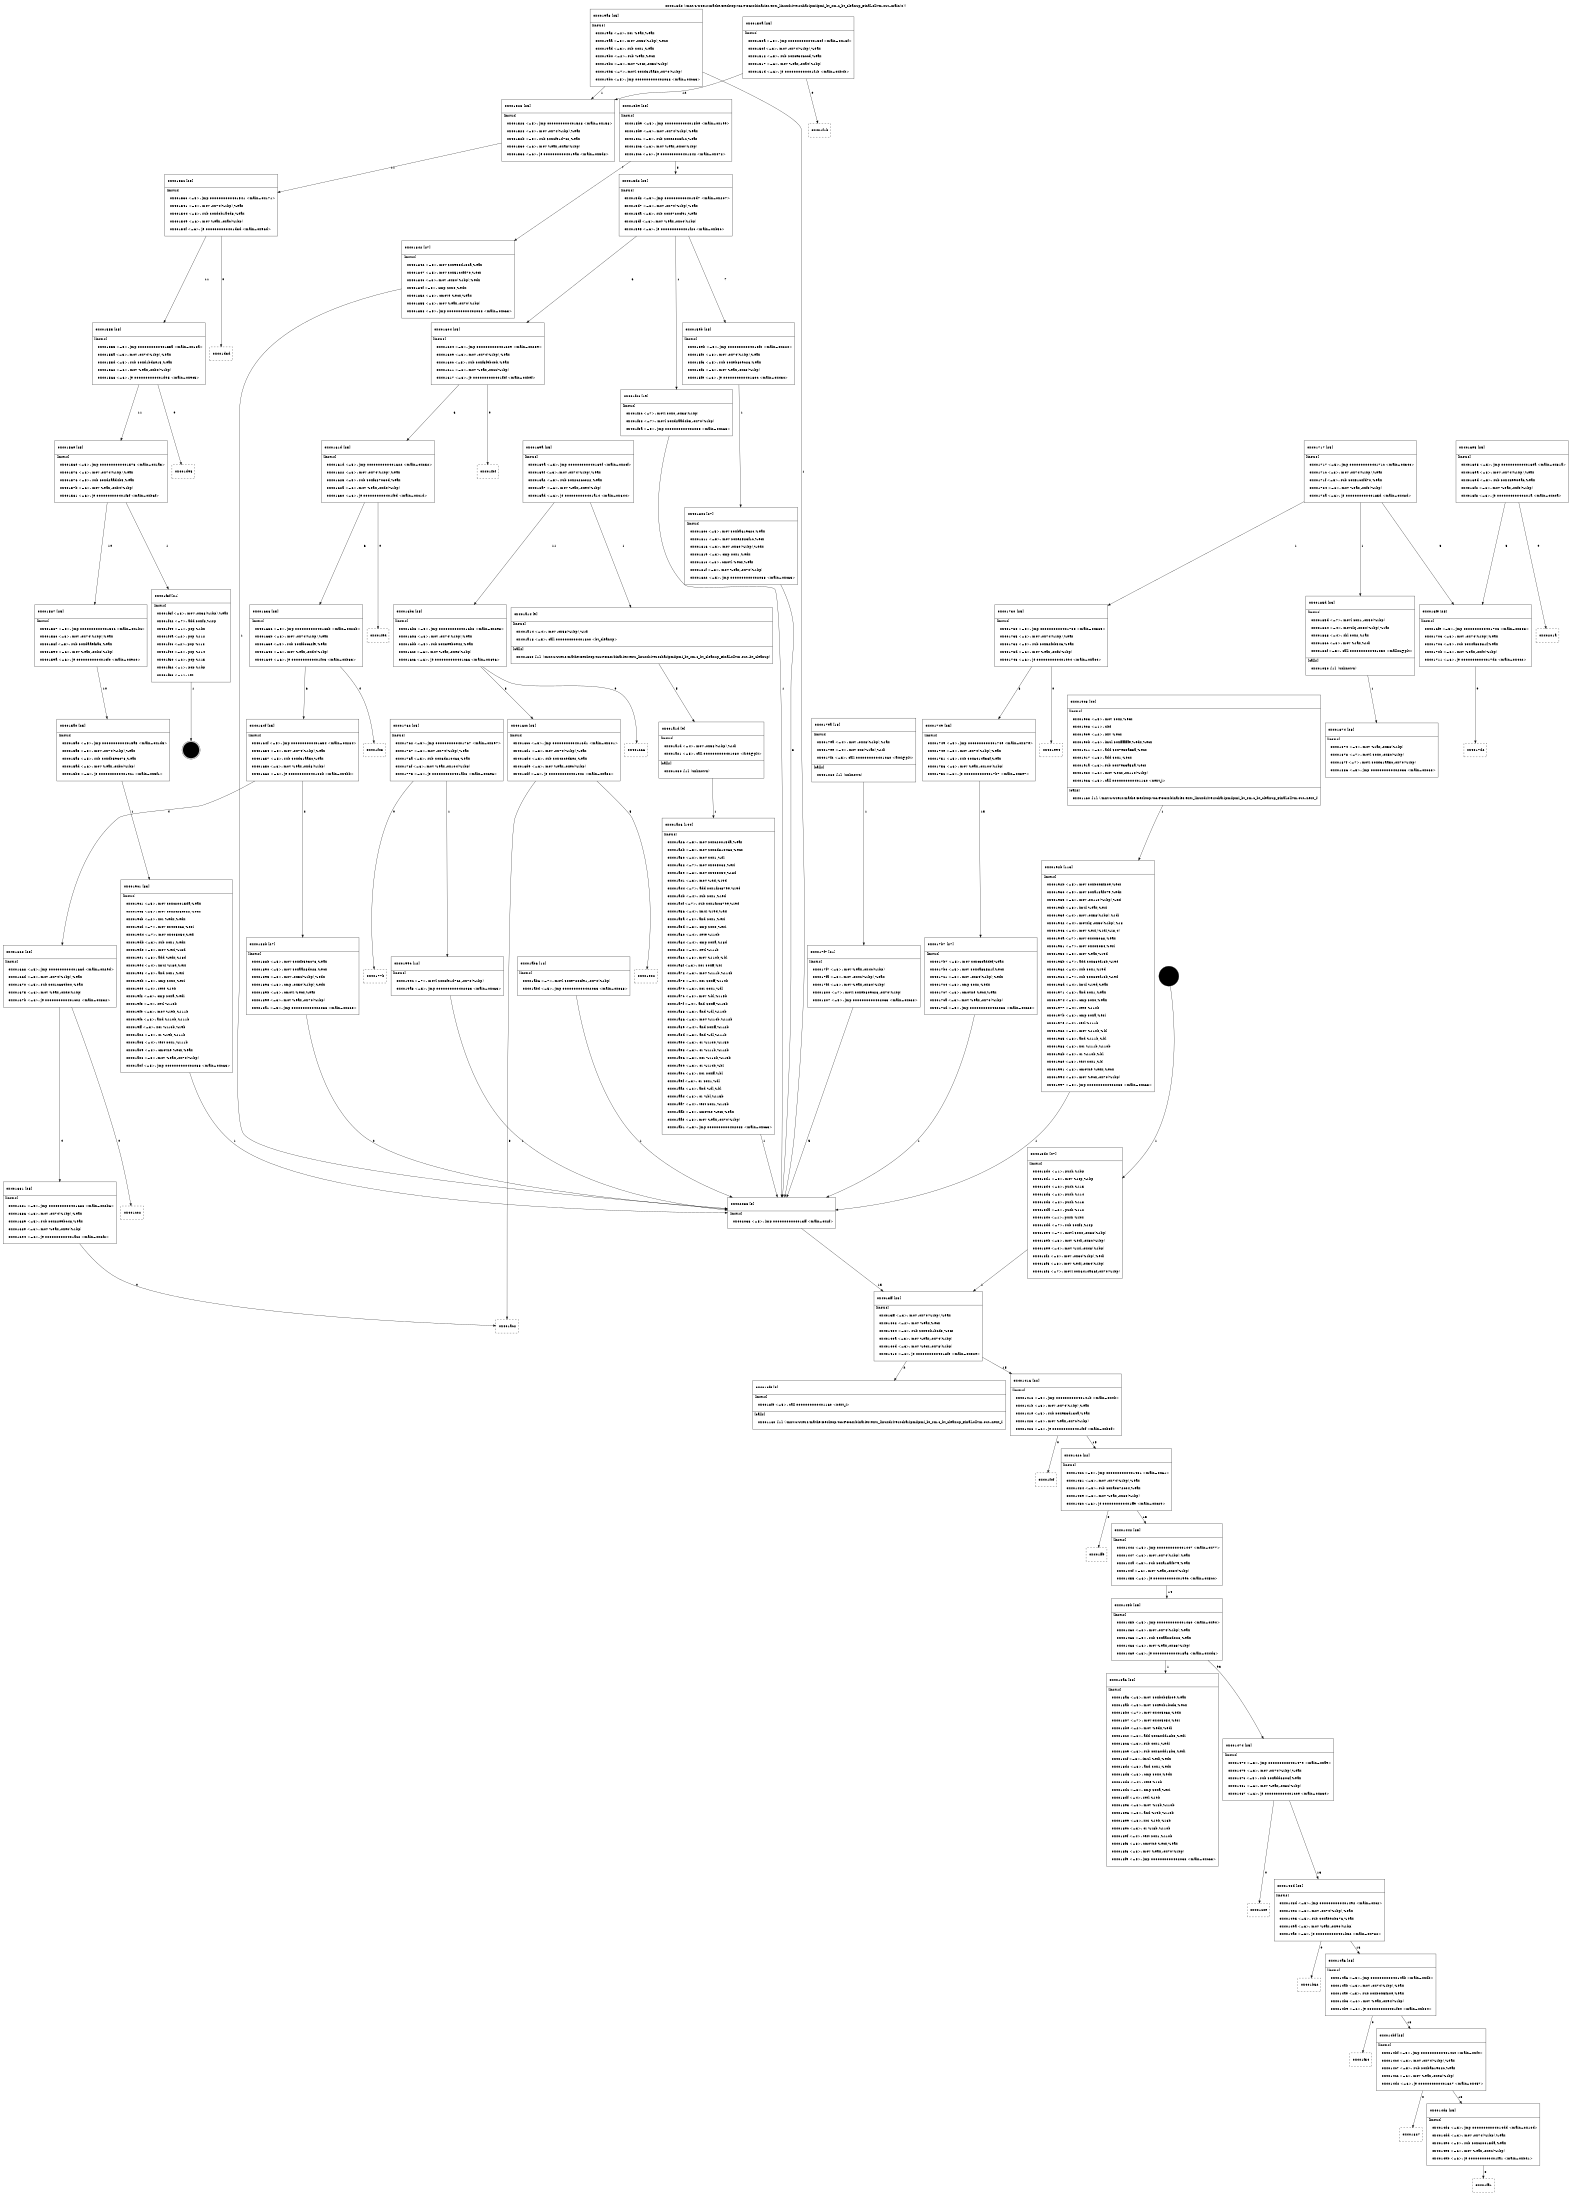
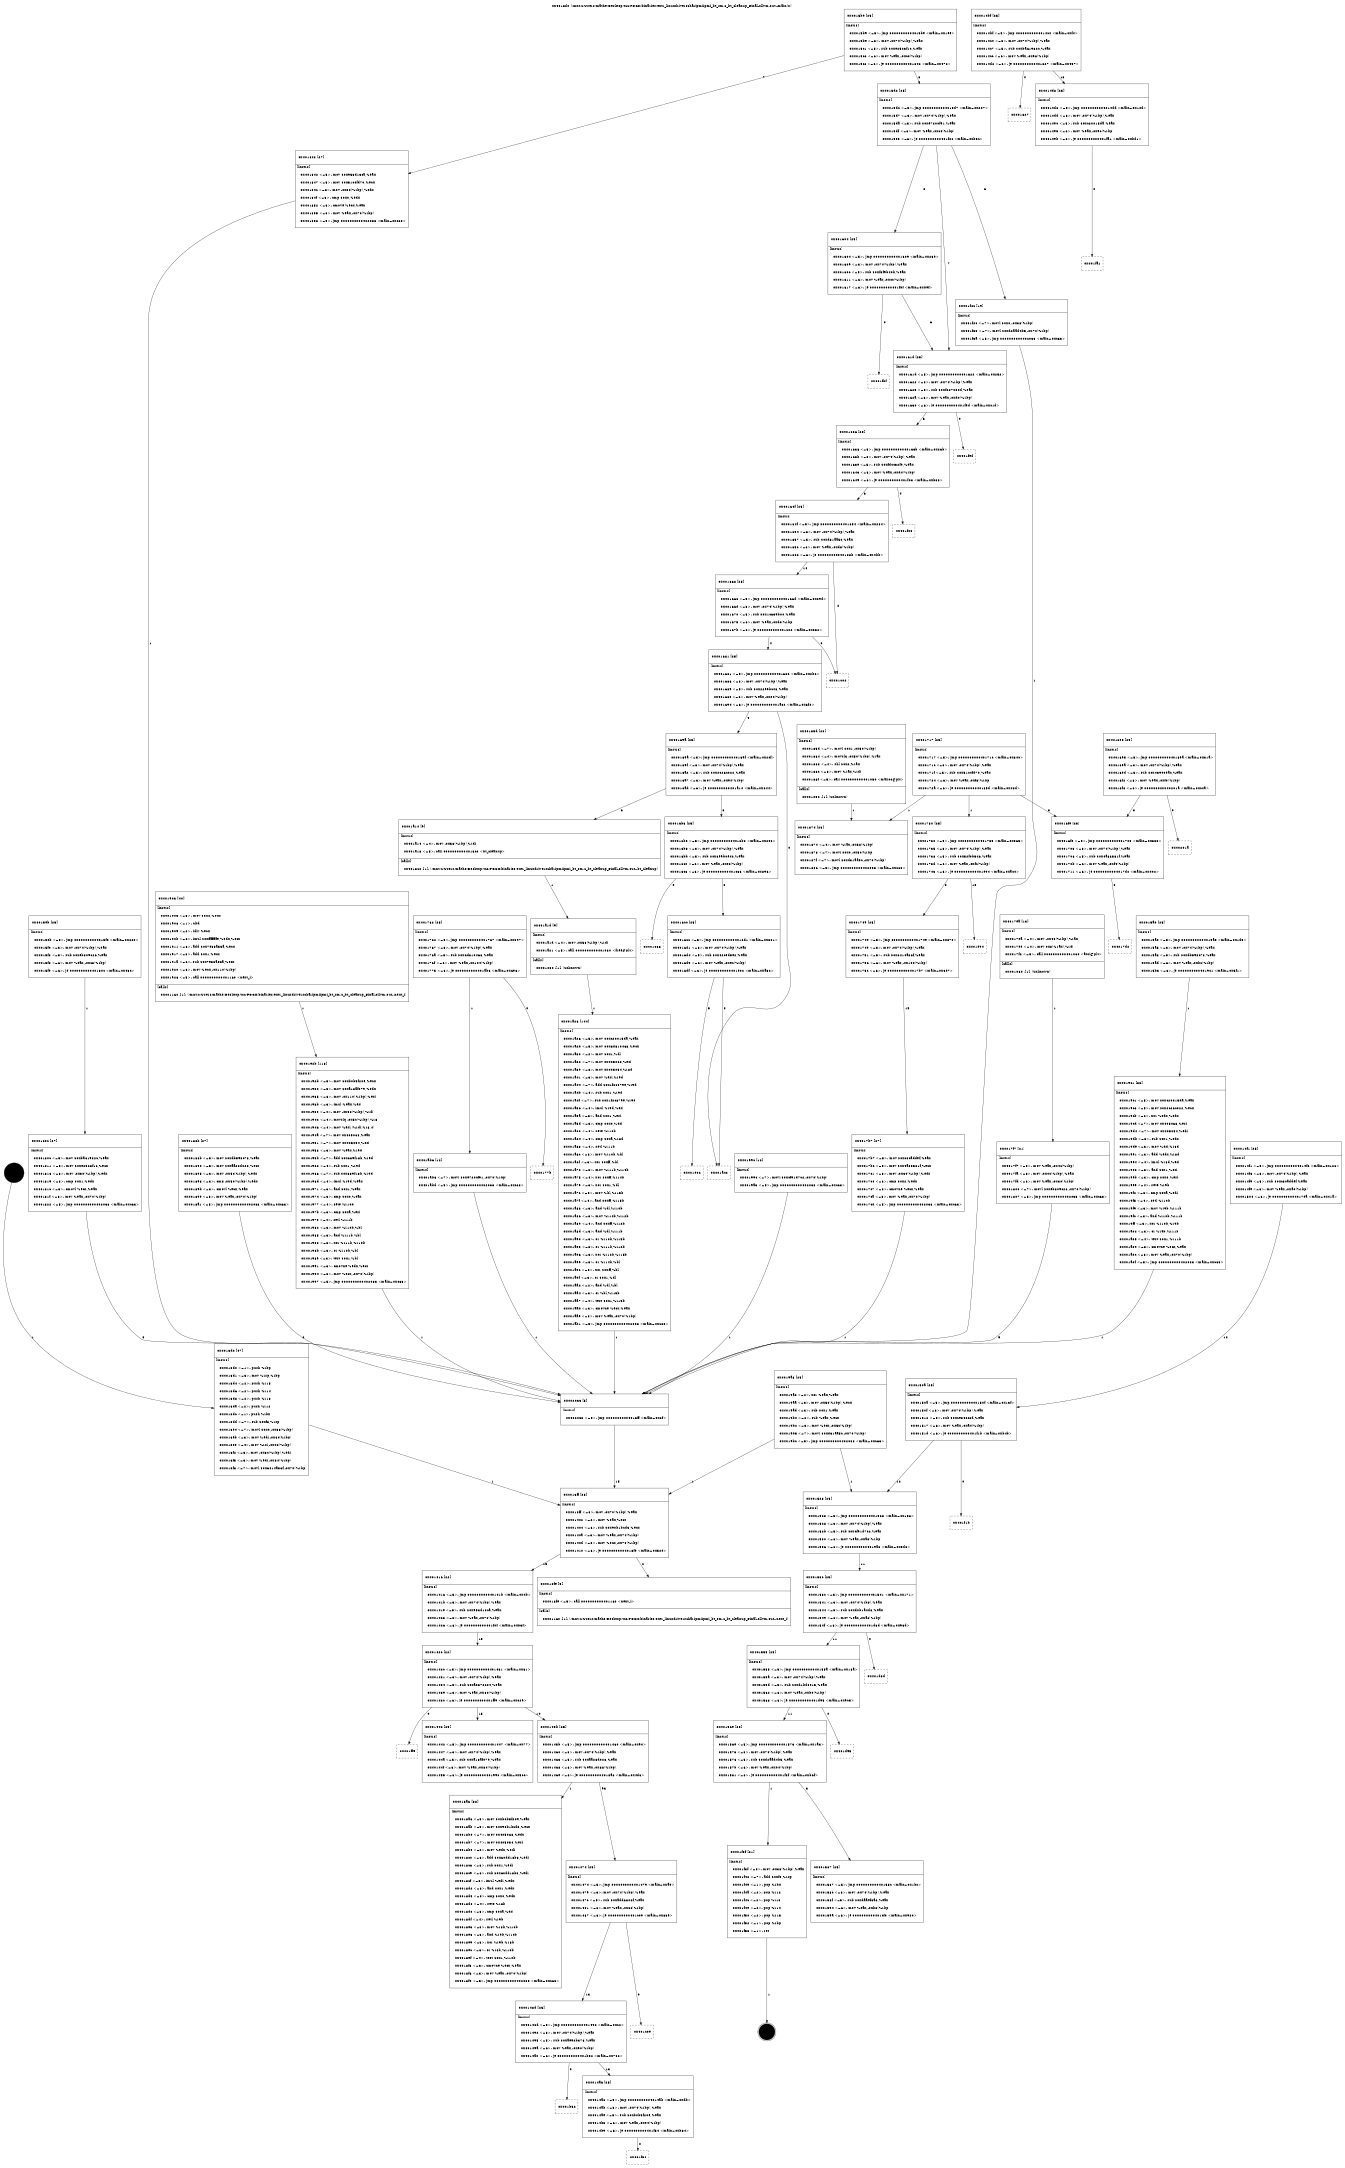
edge "0x4015d2 [25]" -> "0x4015eb [25]": now "0x4015d2 [25]" -> "0x40161d [25]"
edge "0x4015d2 [25]" -> "0x401f2c [19]": label " 1" -> " 6"
edge "0x40156e [25]" -> "0x401587 [25]": label " 10" -> " 3"
edge "0x40169a [25]" -> "0x4016b3 [25]": label " 11" -> " 3"
edge "0x40169a [25]" -> "0x401a14 [9]": label " 1" -> " 6"
edge "0x401717 [25]" -> "0x40185d [23]": now "0x401717 [25]" -> "0x401874 [23]"
edge "0x4019a8 [25]" -> "0x402033 [5]": now "0x4019a8 [25]" -> "0x4013ff [23]"
edge "0x401a14 [9]" -> "0x401a1d [9]": label " 5" -> " 1"
edge "0x401730 [25]" -> "0x401e94": label " 0" -> " 13"
edge "0x401587 [25]" -> "0x4015a0 [25]": removed, label "10"
edge "0x401681 [25]" -> "0x40169a [25]": added, label "4"
edge "0x40164f [25]" -> "0x401668 [25]": label " 4" -> " 14"
edge "0x40164f [25]" -> "0x40188b [27]": now "0x40164f [25]" -> "0x401c02"
edge "0x401762 [25]" -> "0x40199c [12]": now "0x401762 [25]" -> "0x401ab6 [12]"
node "0x4014f1 [25]": added
node "0x401f0f": removed
edge "0x401442 [25]" -> "0x40145b [25]": now "0x40142c [22]" -> "0x40145b [25]"
edge "0x4014a6 [25]" -> "0x4014bf [25]": removed, label "13"
